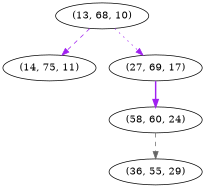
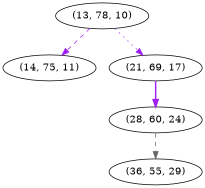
node "(13, 68, 10)": label "(13, 68, 10)" -> "(13, 78, 10)"
node "(27, 69, 17)": label "(27, 69, 17)" -> "(21, 69, 17)"
node "(58, 60, 24)": label "(58, 60, 24)" -> "(28, 60, 24)"
